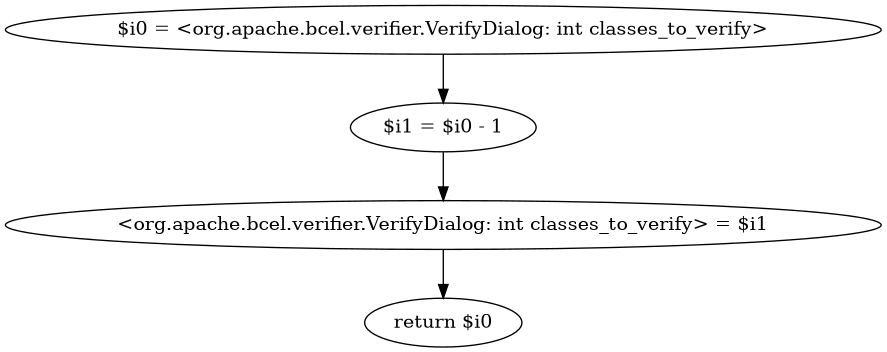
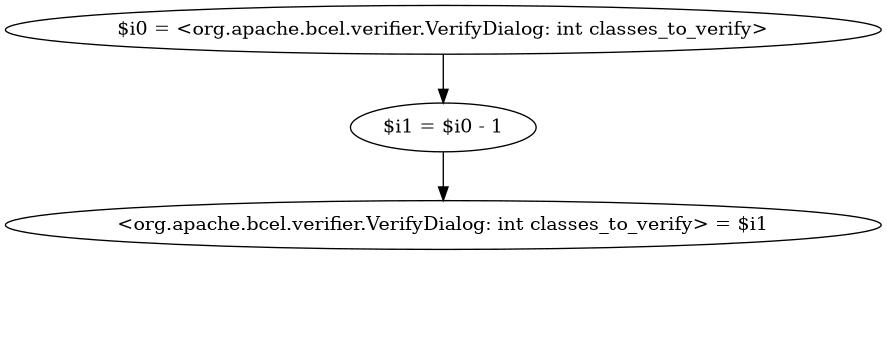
node "return $i0": removed
